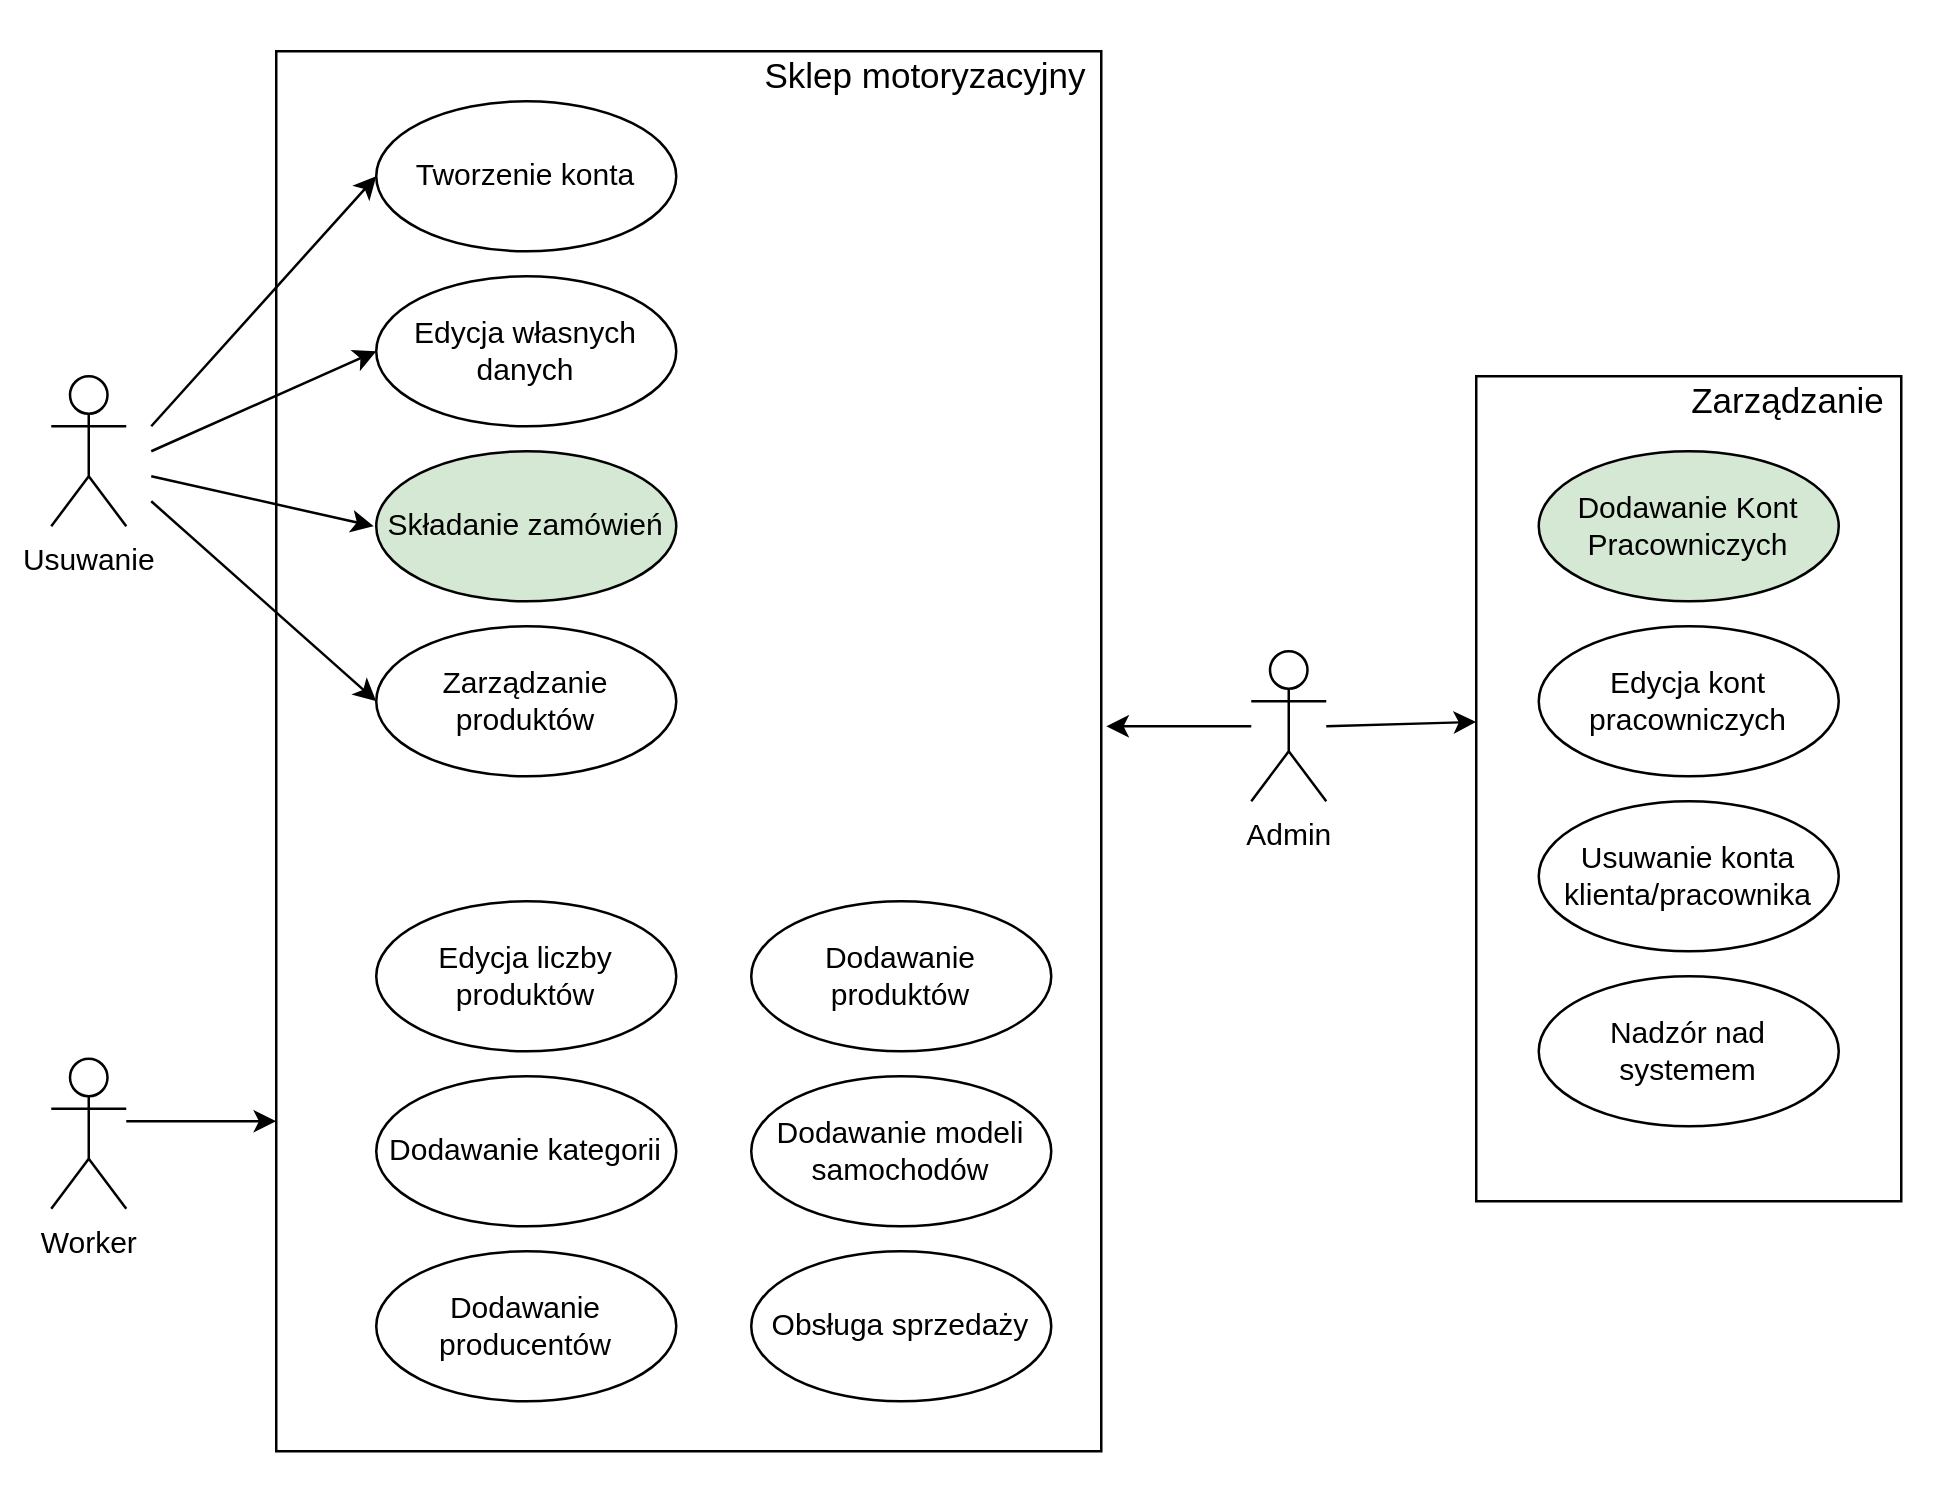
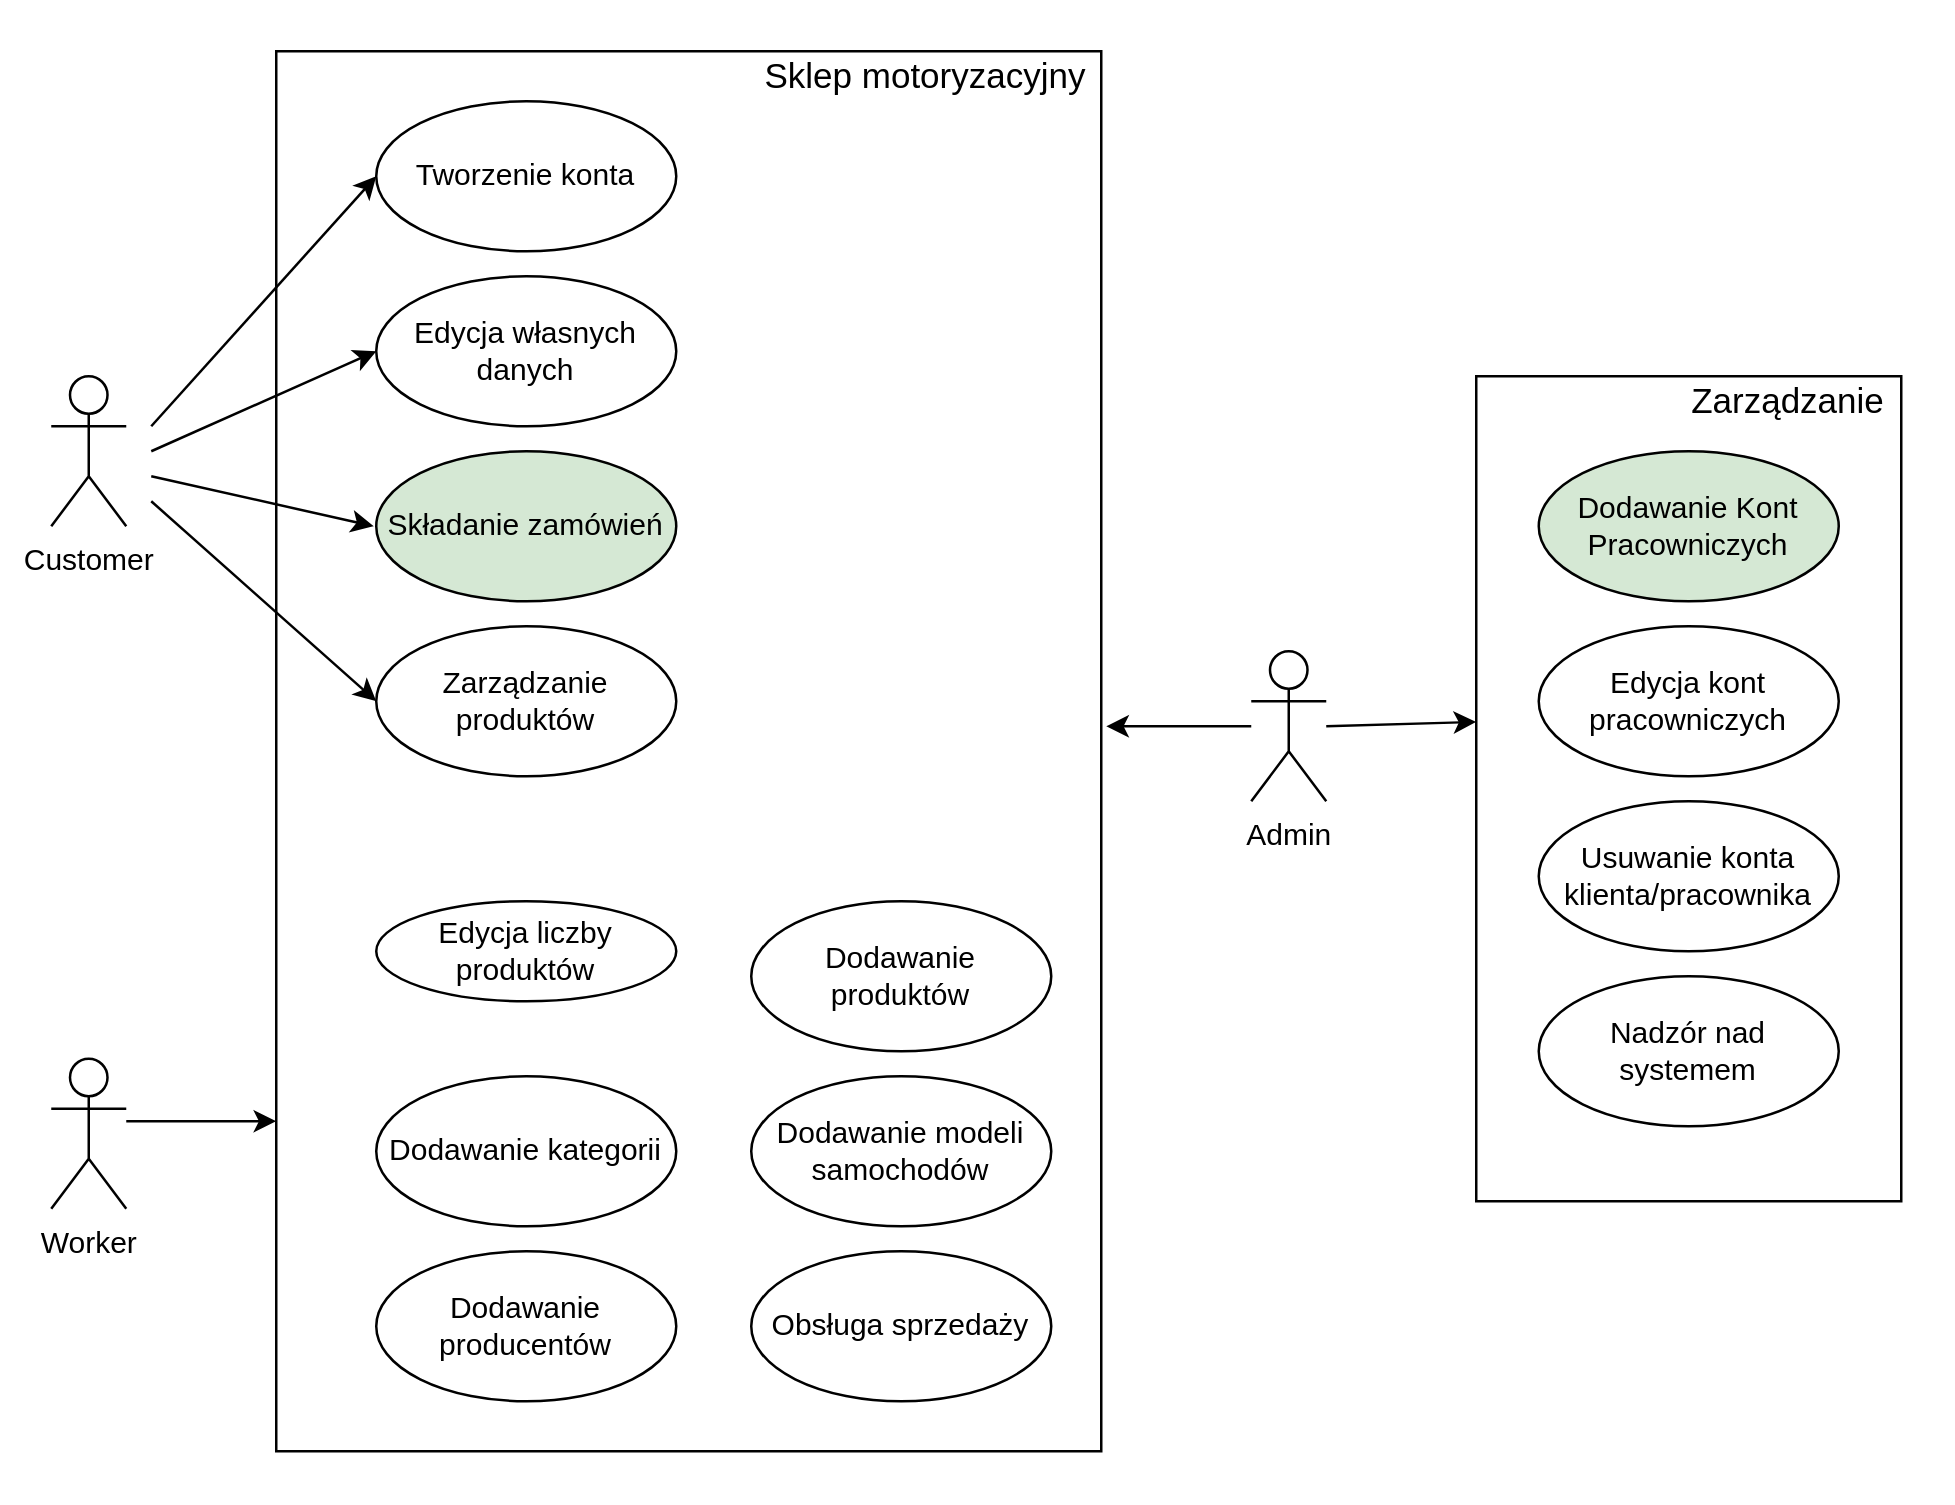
node "Usuwanie": label "Usuwanie" -> "Customer"
node "Edycja liczby produktów": size 300x150 -> 300x100
